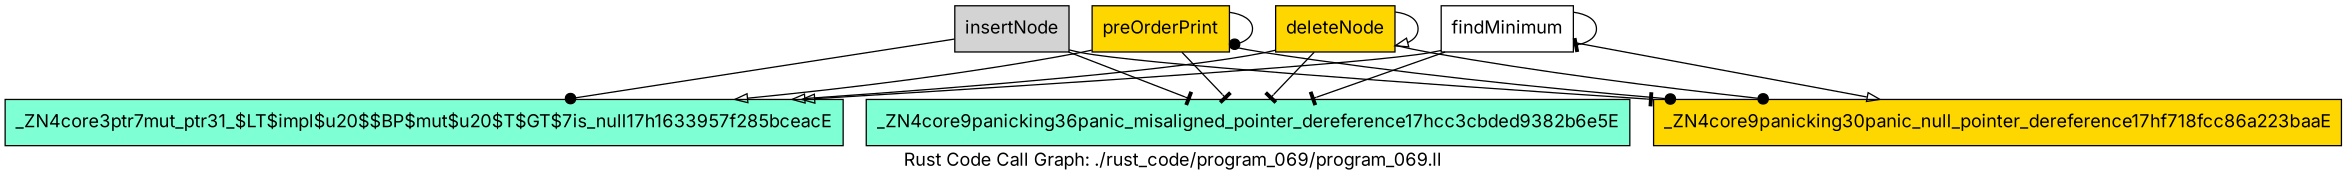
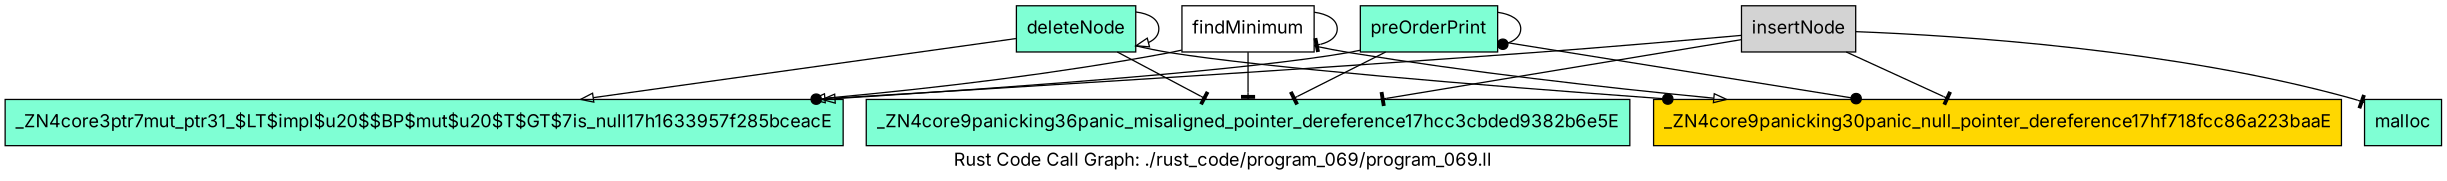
node "preOrderPrint": fillcolor gold -> aquamarine
node "deleteNode": fillcolor gold -> aquamarine
node "malloc": added
